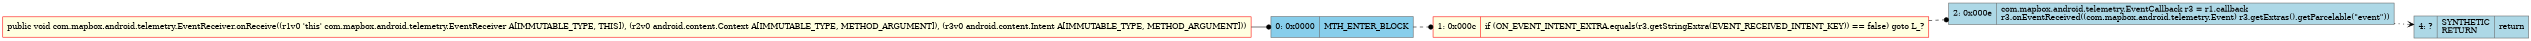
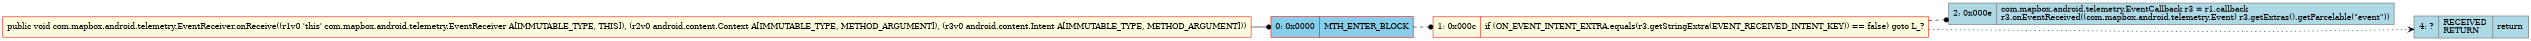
node "4: ?": text "SYNTHETIC" -> "RECEIVED"
edge "2: 0x000e" -> "4: ?": now "1: 0x000c" -> "4: ?"
node "0: 0x0000": color gray40 -> red
